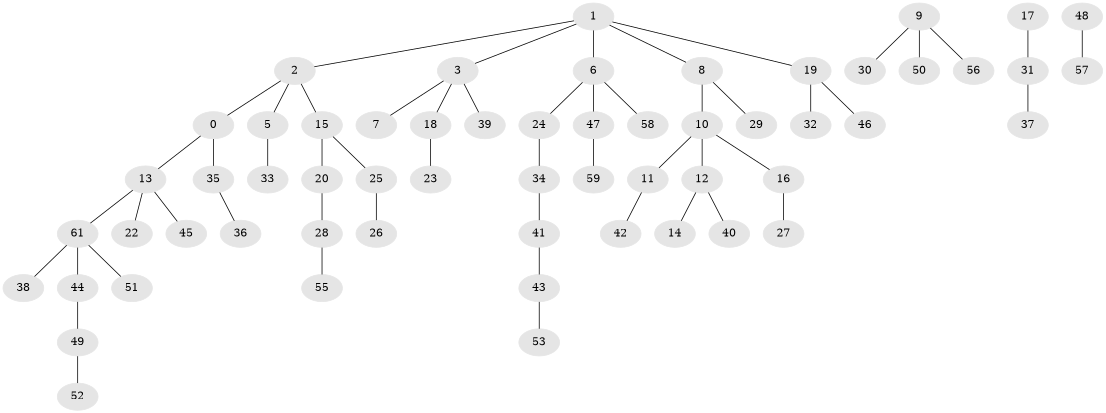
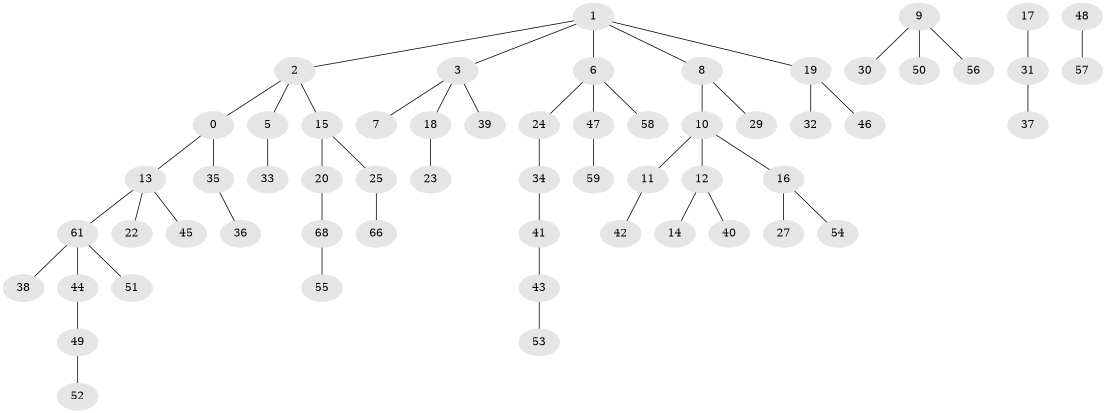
node "28": label "28" -> "68"
node "26": label "26" -> "66"
node "54": added
